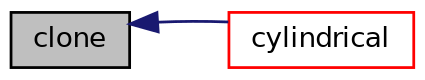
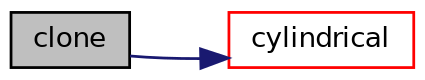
edge "cylindrical" -> "clone": reversed
